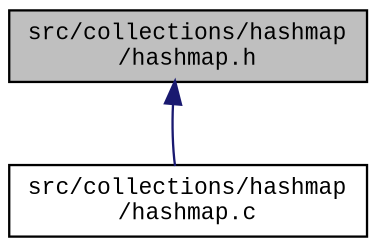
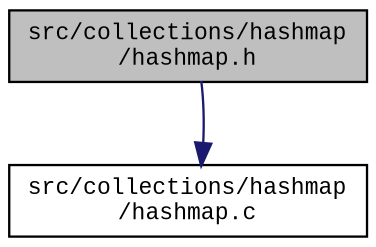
edge "src/collections/hashmap /hashmap.c" -> "src/collections/hashmap /hashmap.h": reversed
